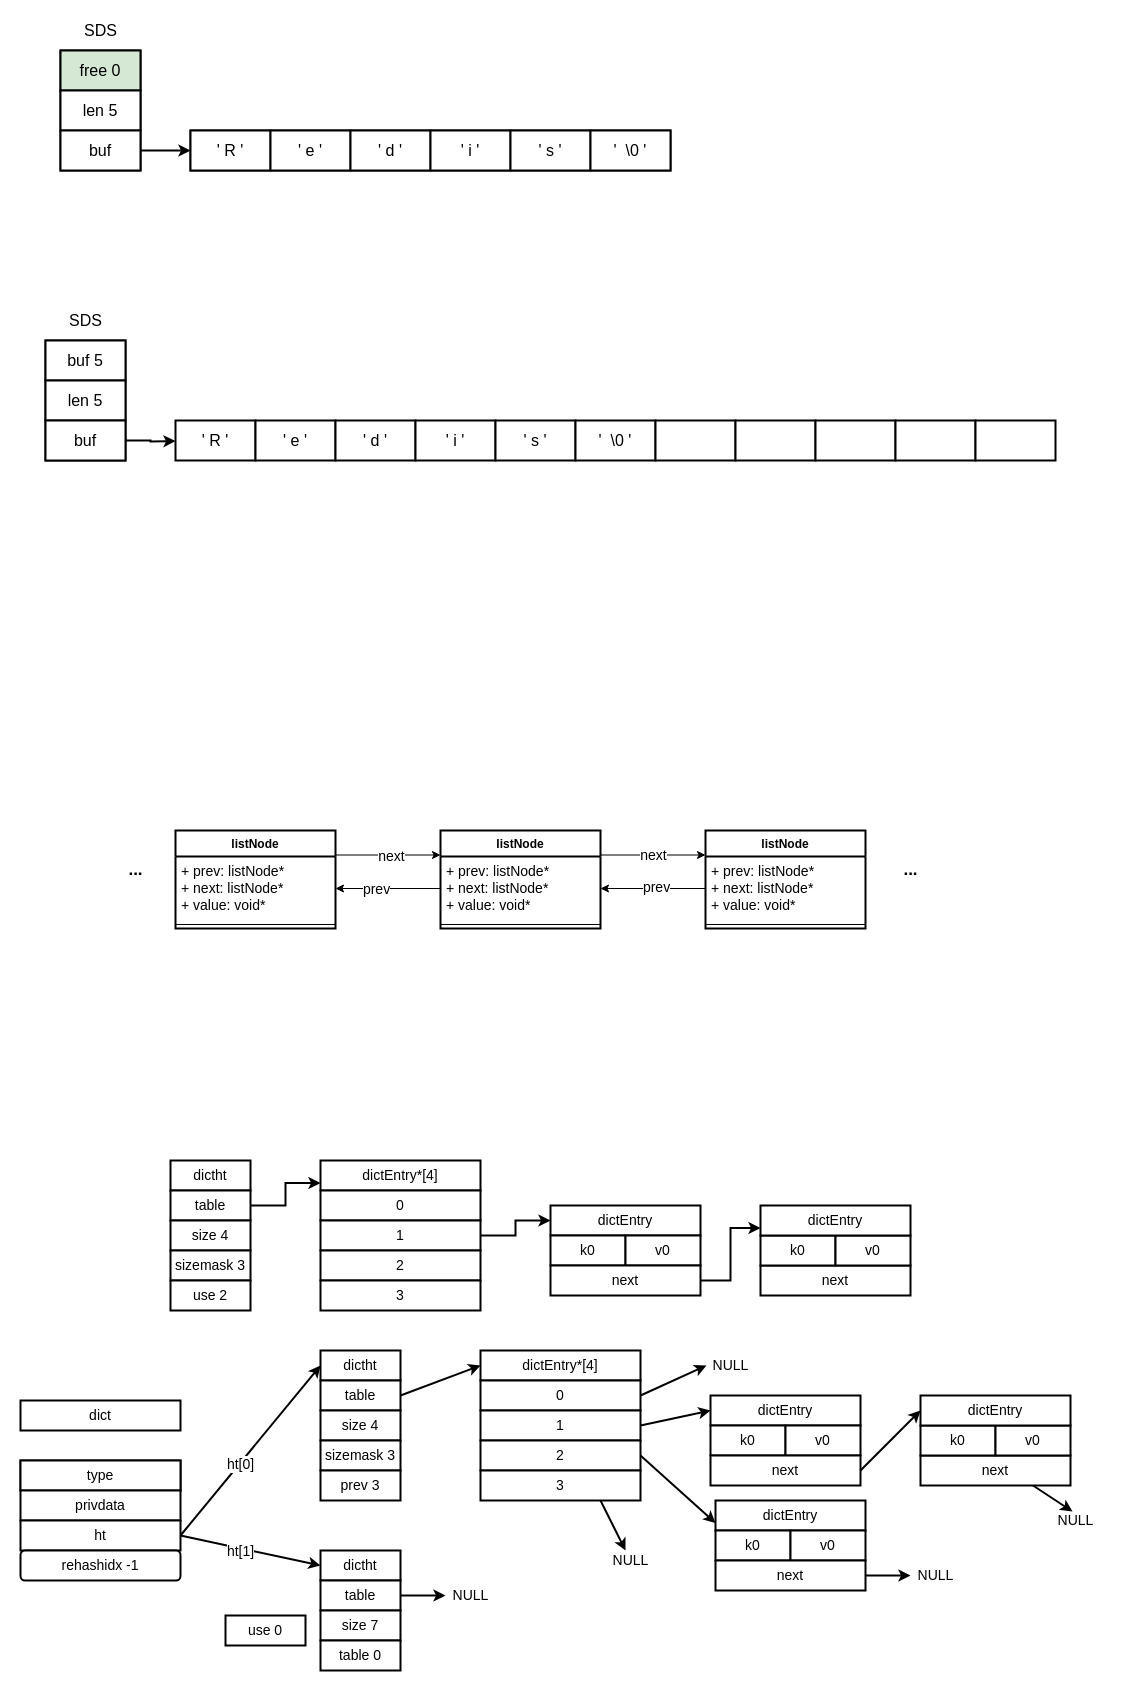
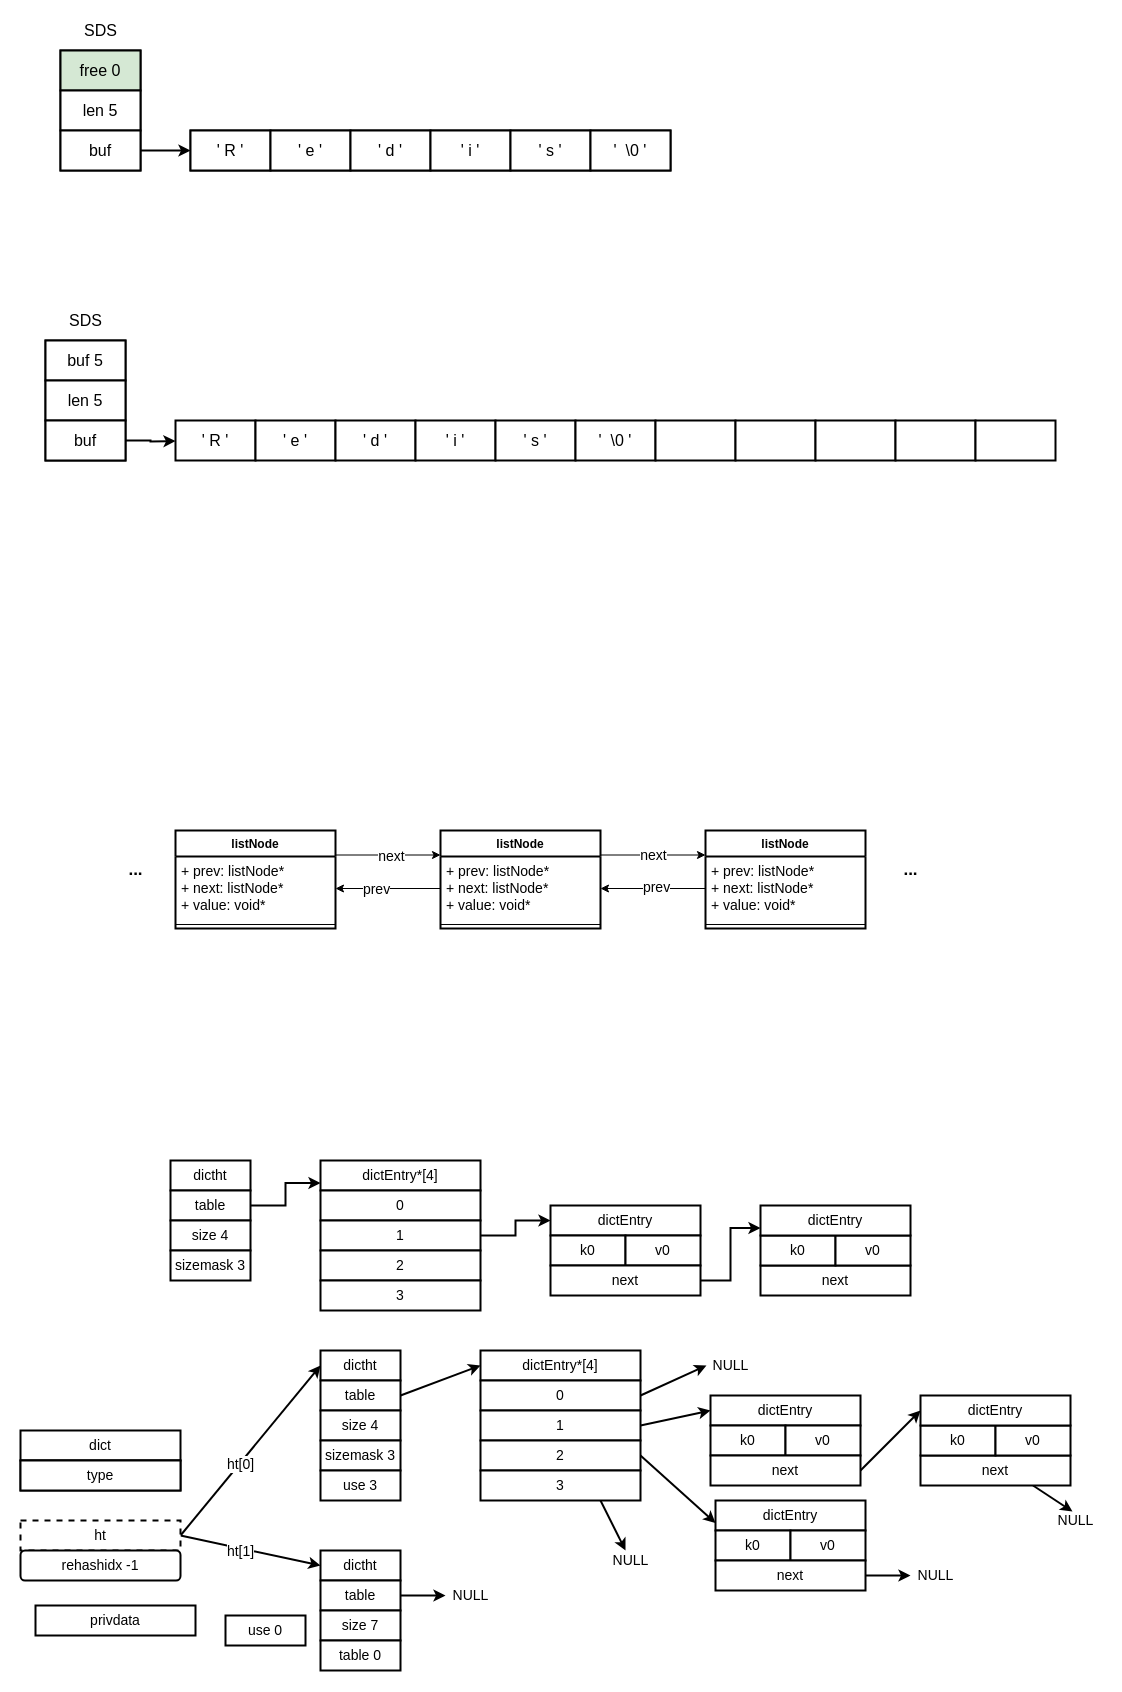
node "use 2": removed
node "dict": moved (101, 1416) -> (101, 1446)
node "prev 3": label "prev 3" -> "use 3"
node "privdata": moved (101, 1506) -> (116, 1621)
node "ht": style solid -> dashed
